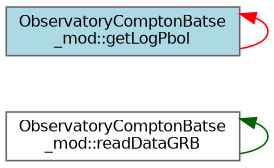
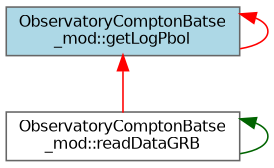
edge "ObservatoryComptonBatse _mod::readDataGRB" -> "ObservatoryComptonBatse _mod::getLogPbol": added
